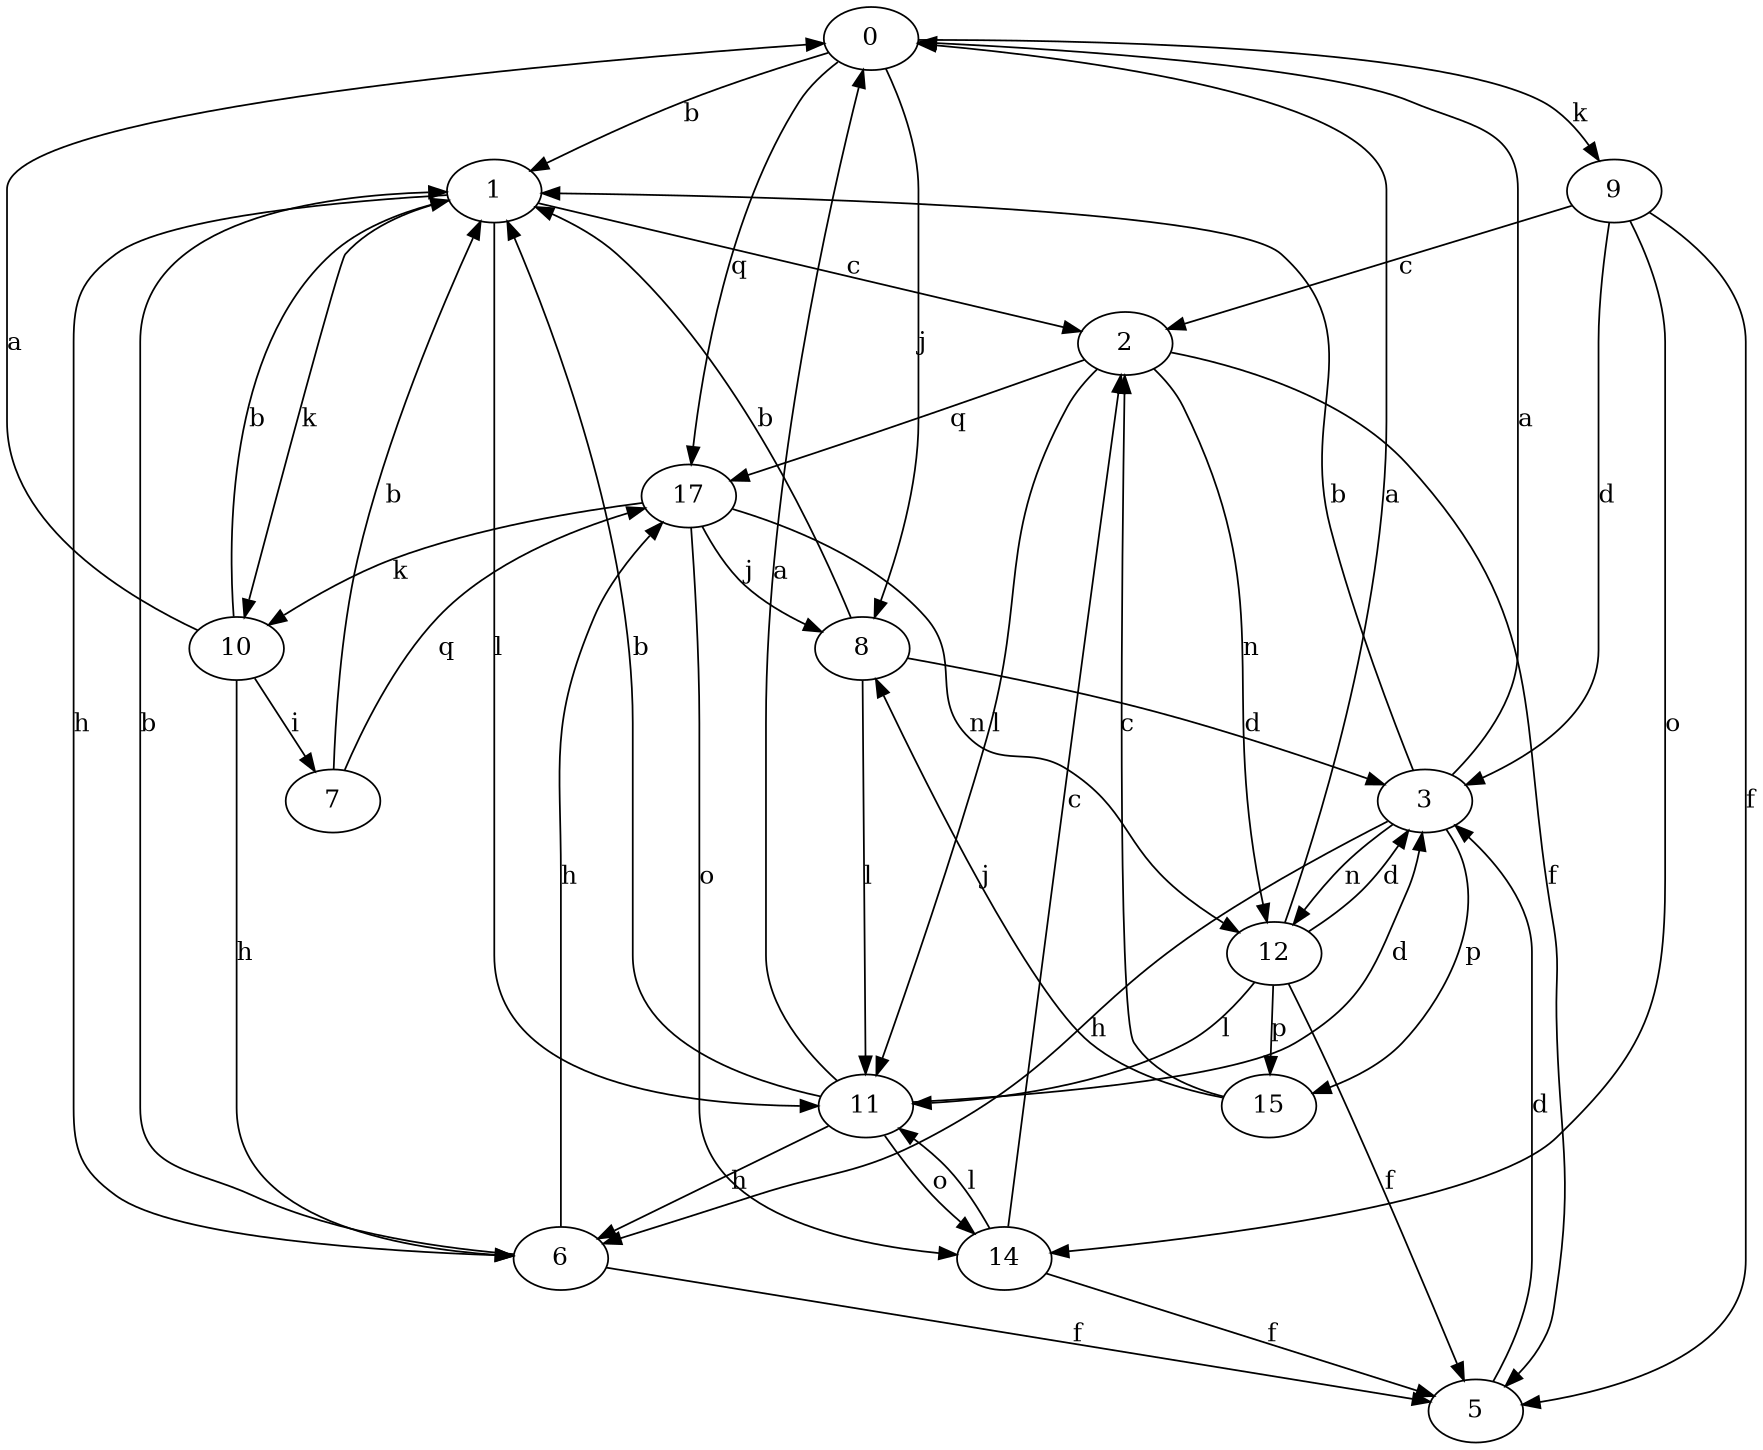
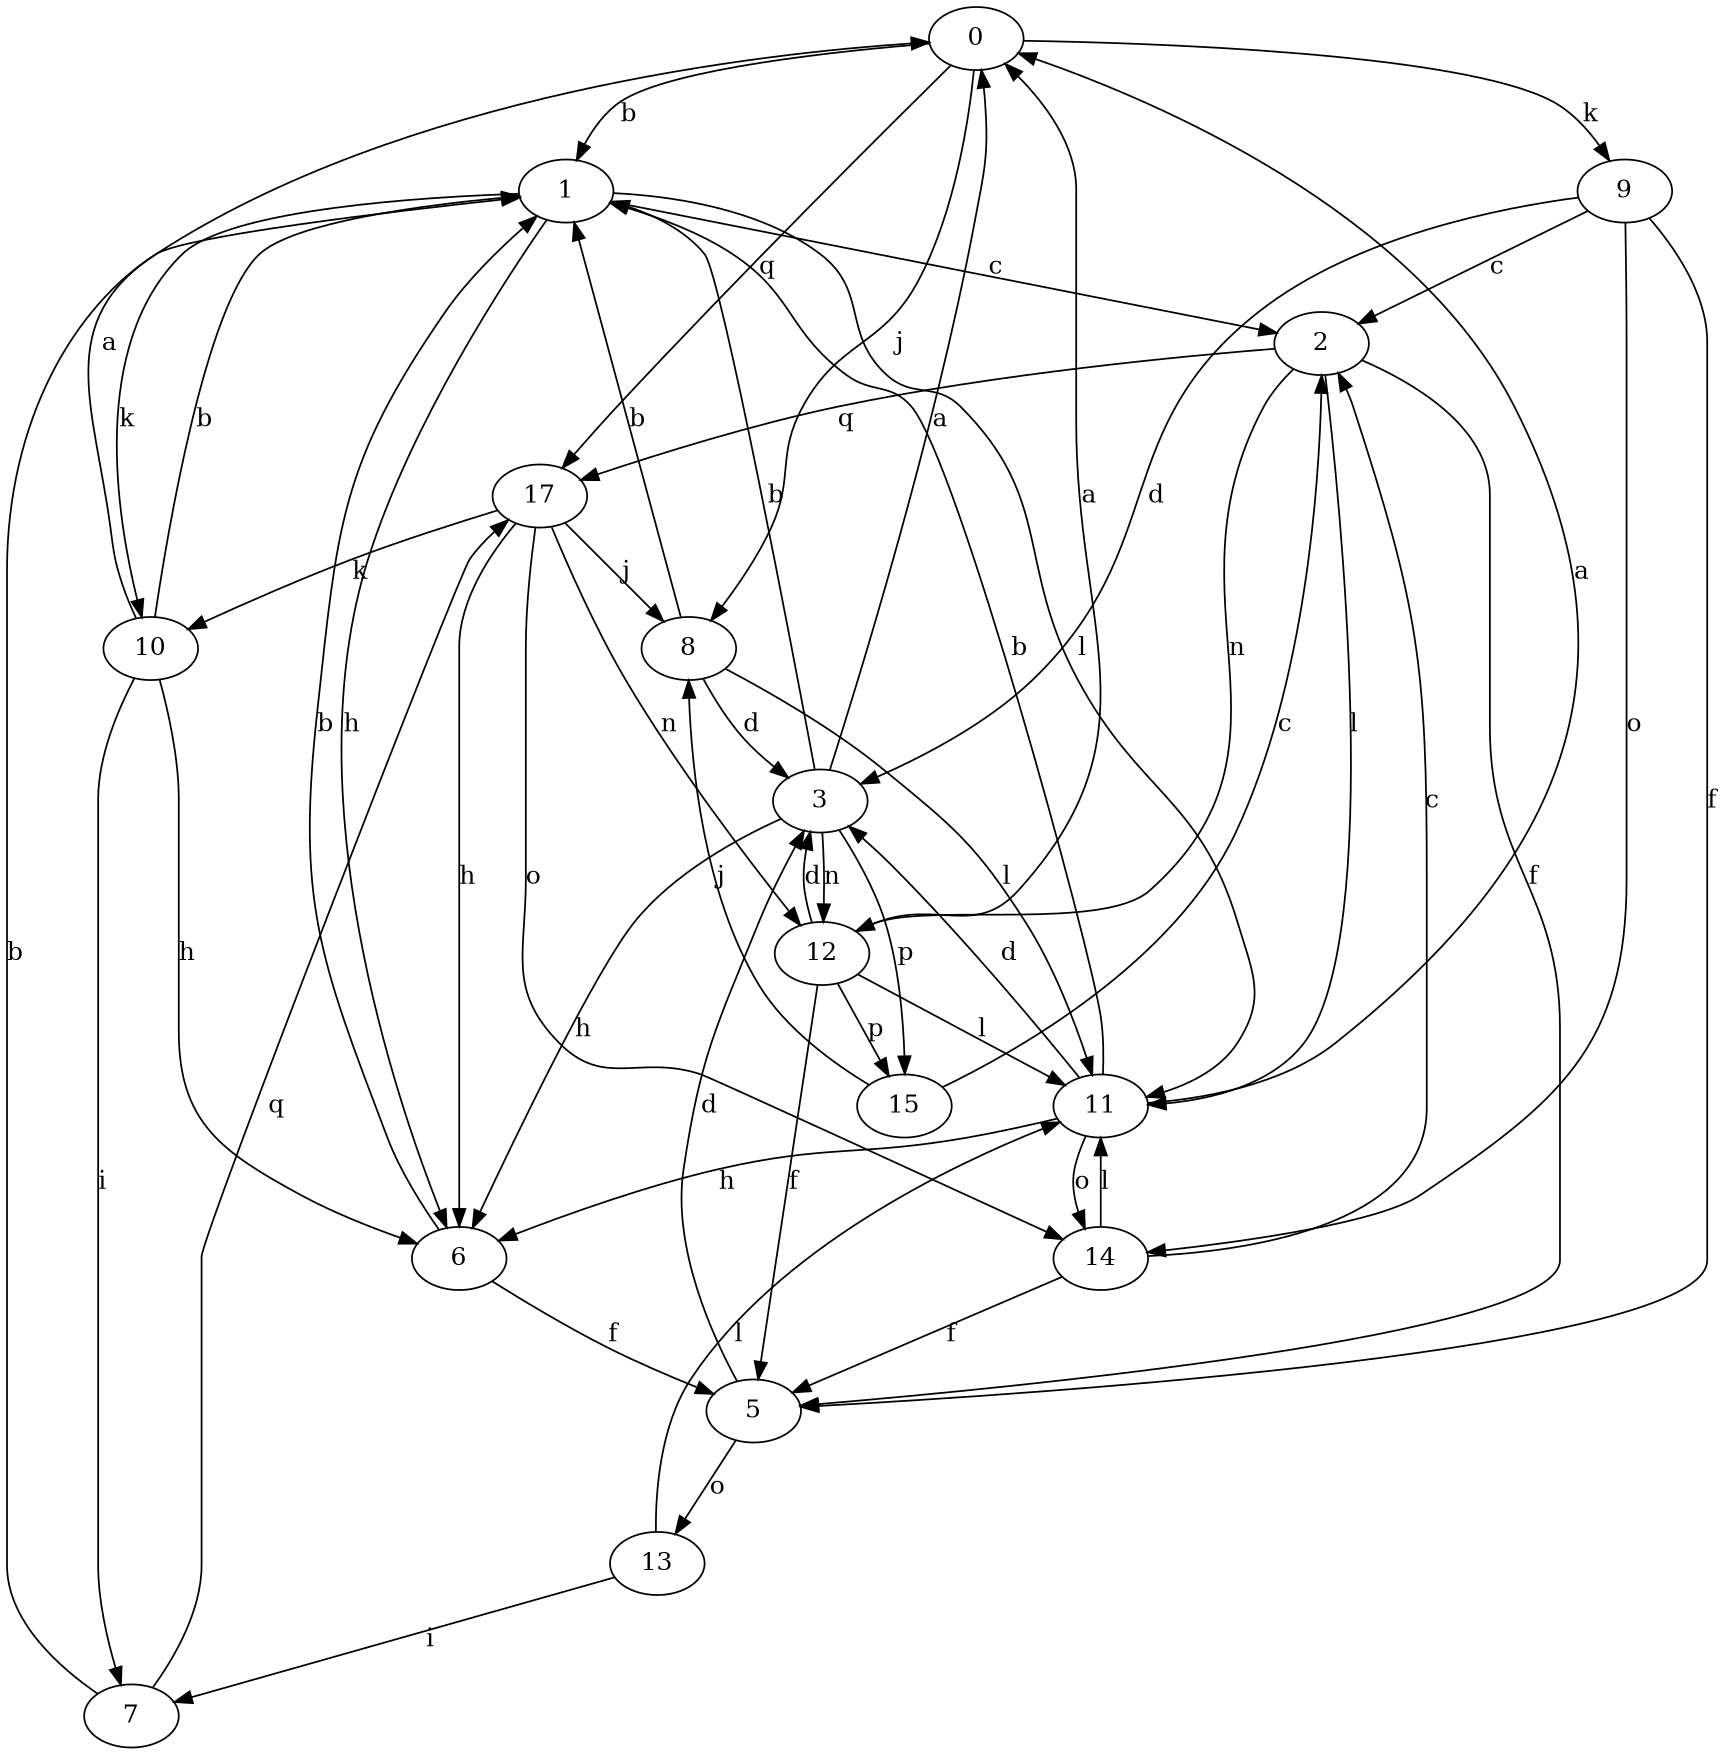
edge "6" -> "17": reversed
node "13": added
